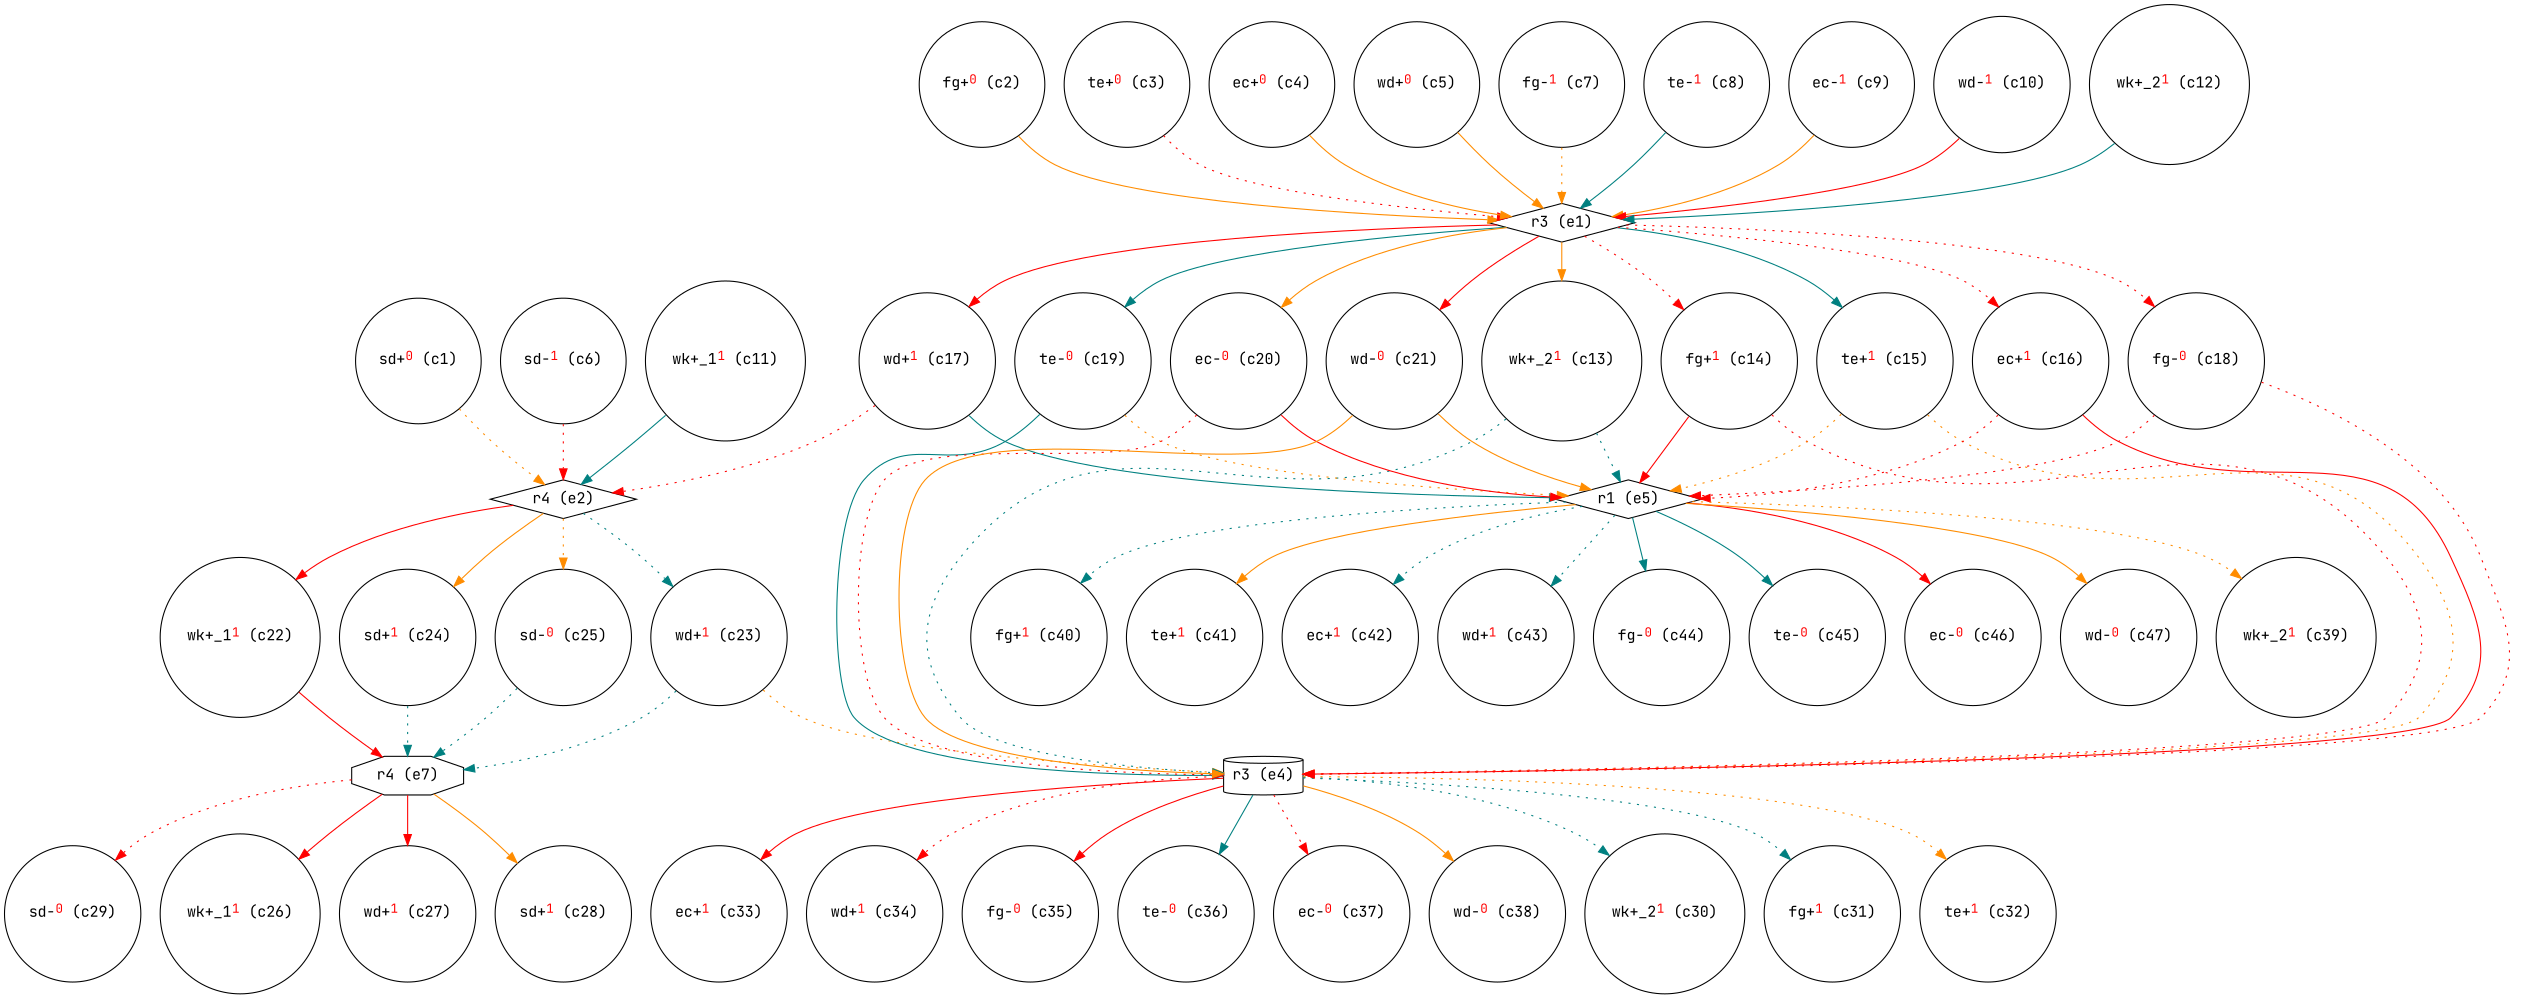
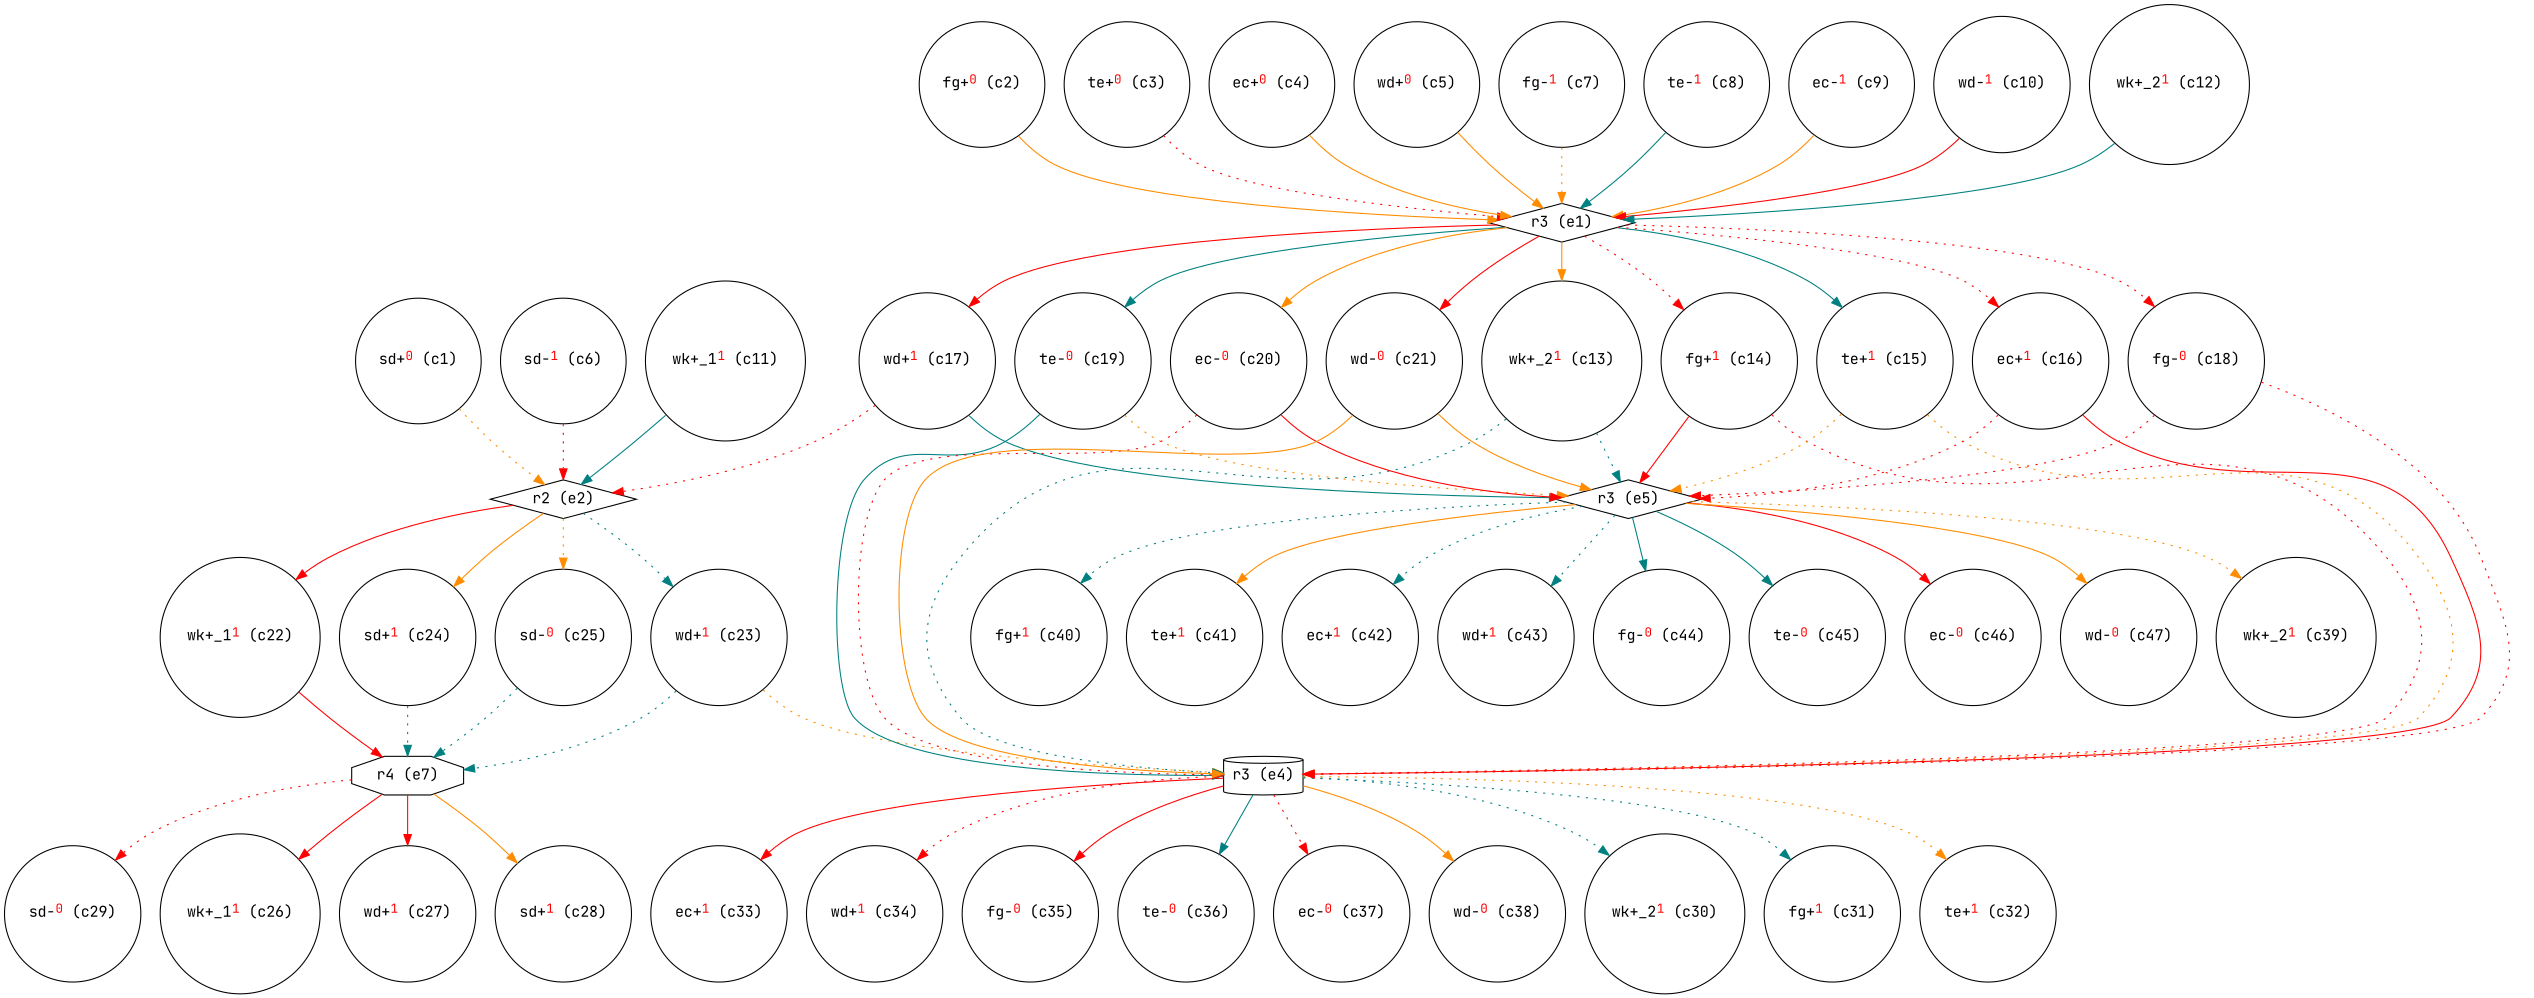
node "r4 (e2)": label "r4 (e2)" -> "r2 (e2)"
node "r1 (e5)": label "r1 (e5)" -> "r3 (e5)"
